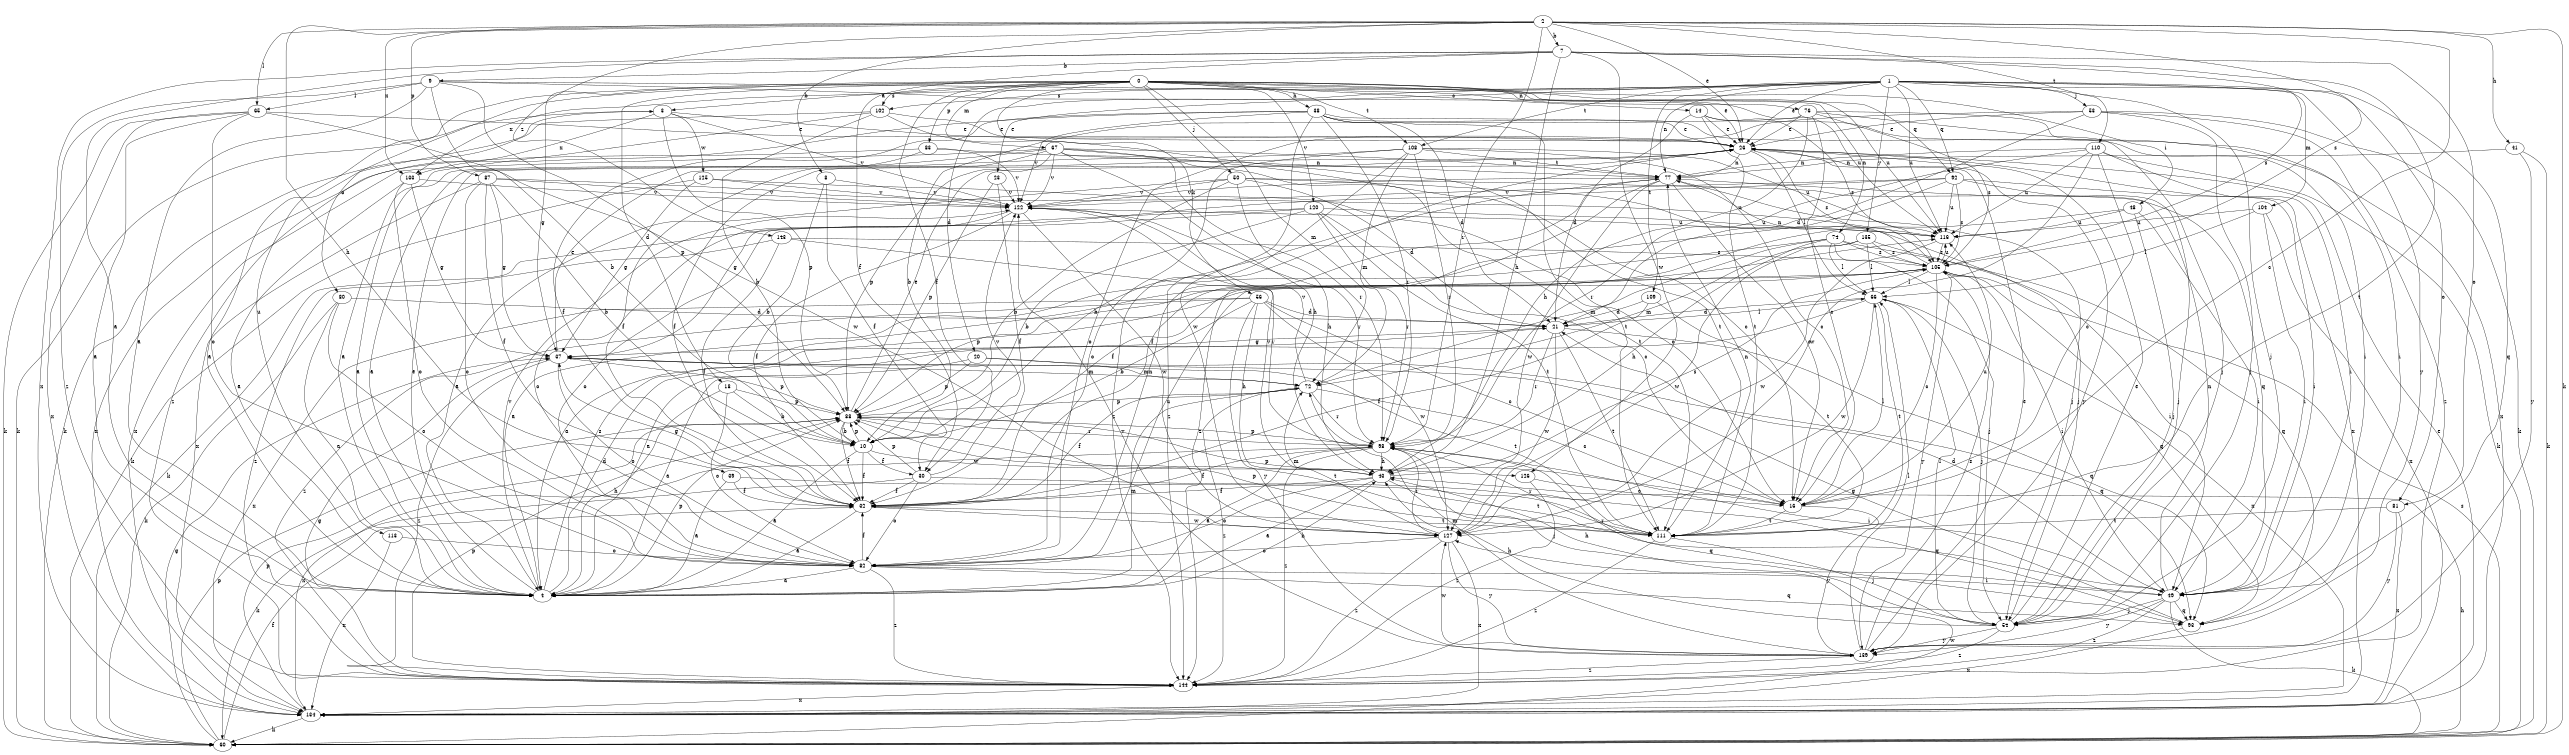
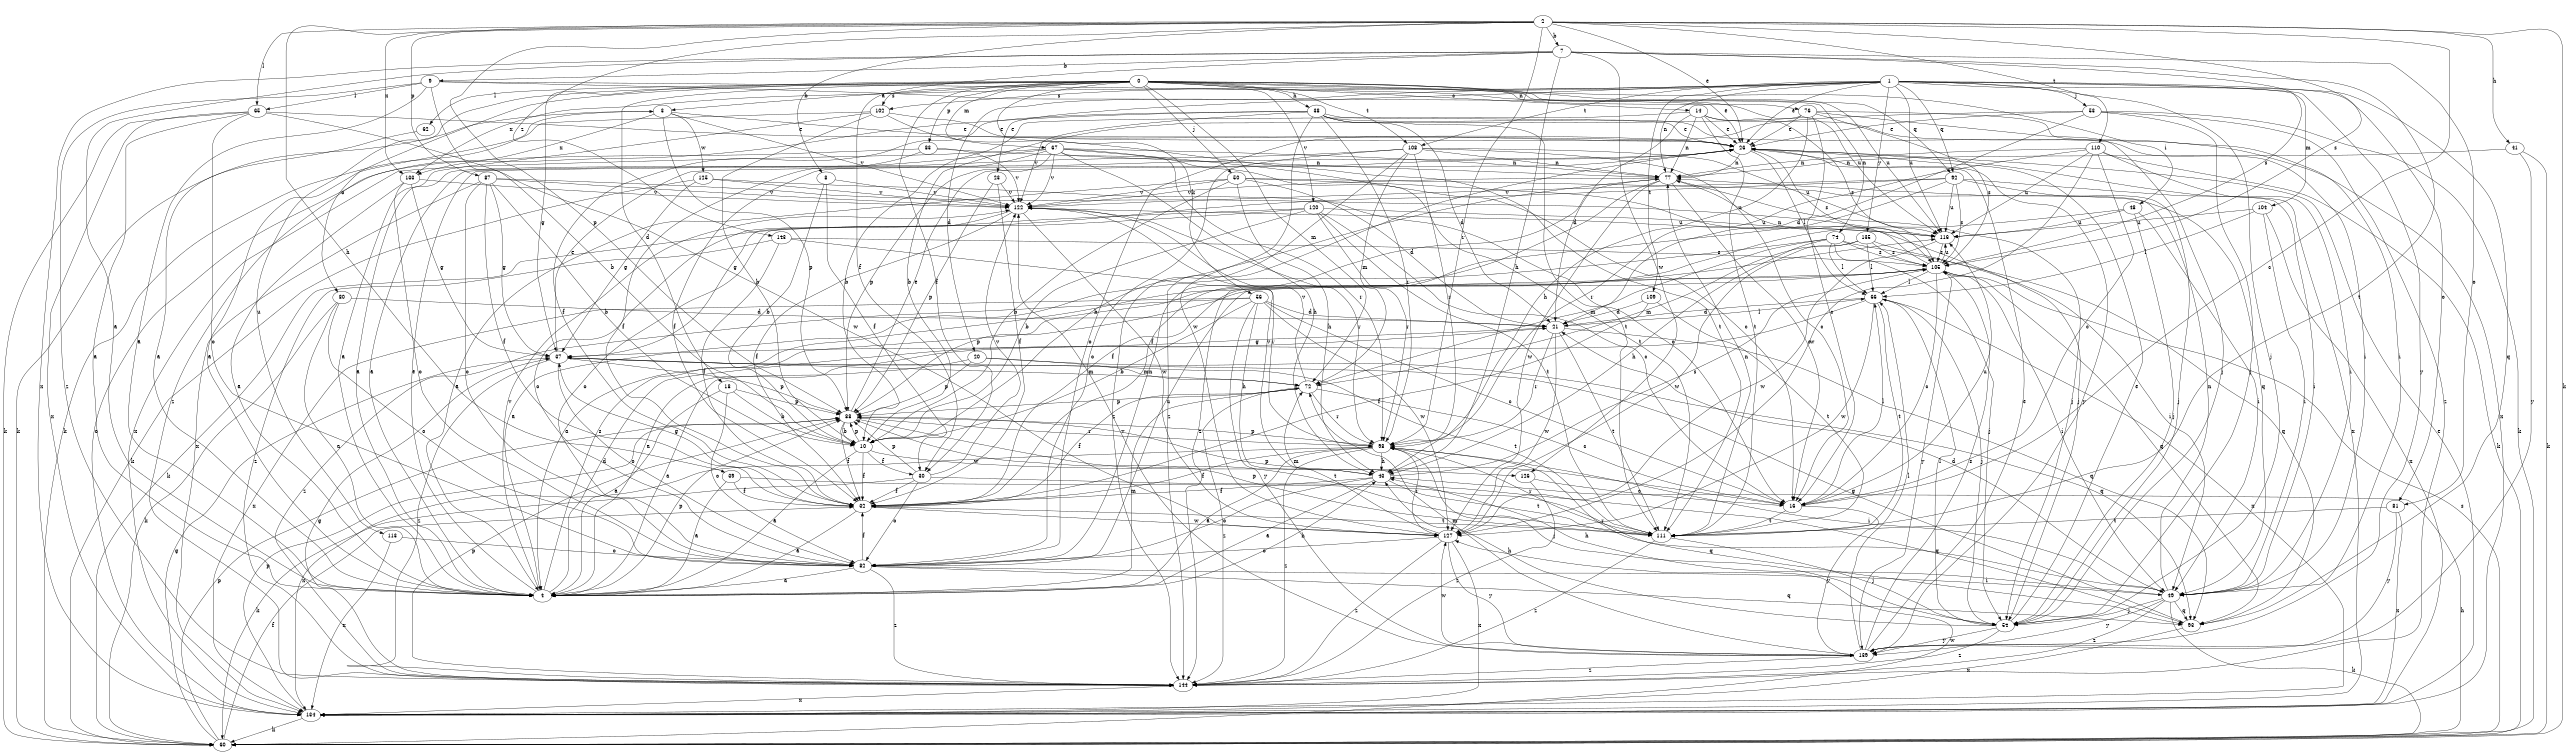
edge "14" -> "10": added, label "b"
node "62": added
edge "14" -> "77": added, label "n"
edge "108" -> "77": label "t" -> "n"
edge "9" -> "88": now "2" -> "88"
edge "83" -> "134": label "x" -> "o"
edge "18" -> "4": label "h" -> "a"
